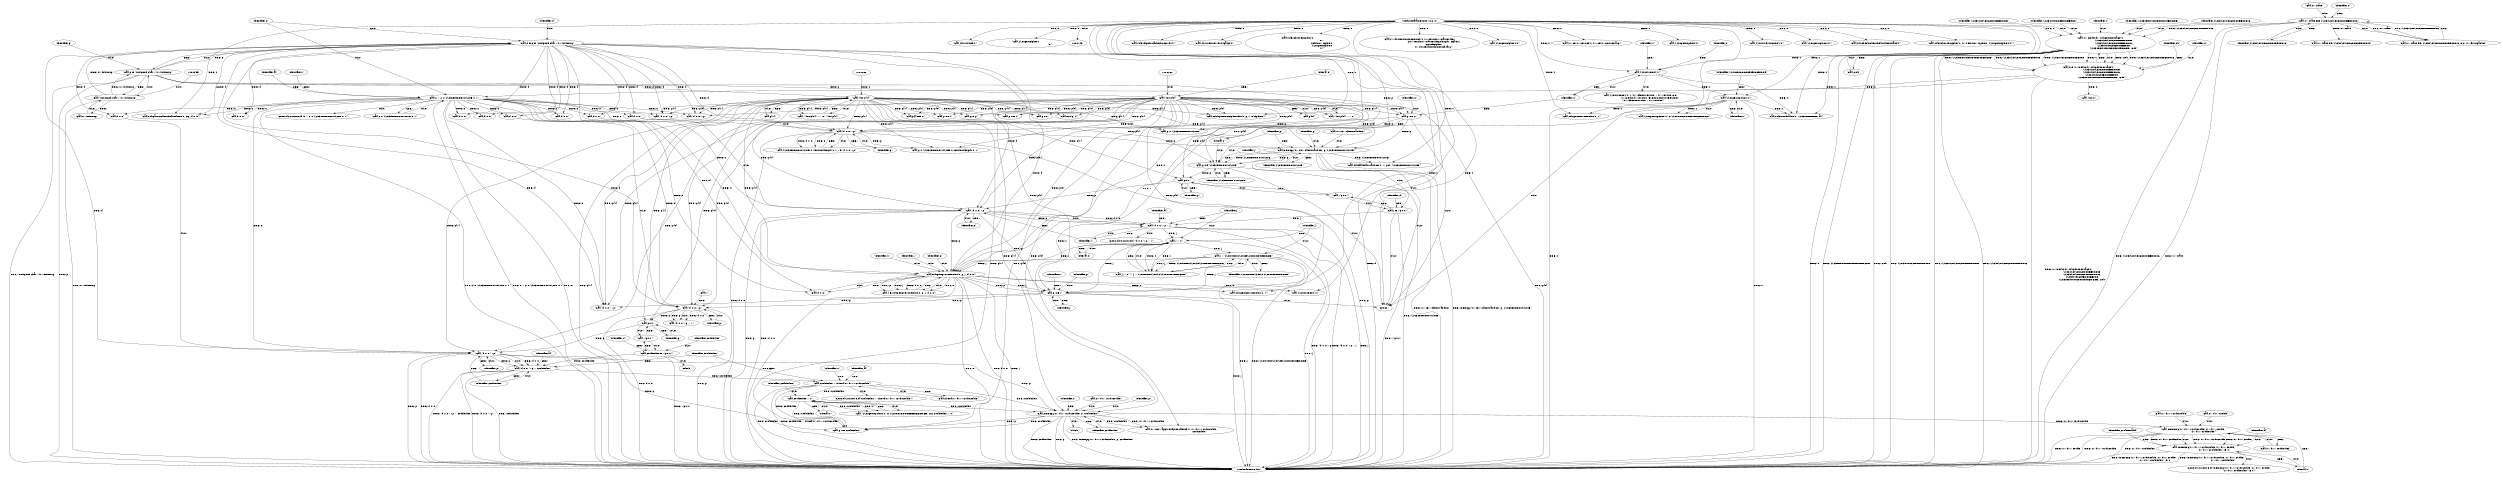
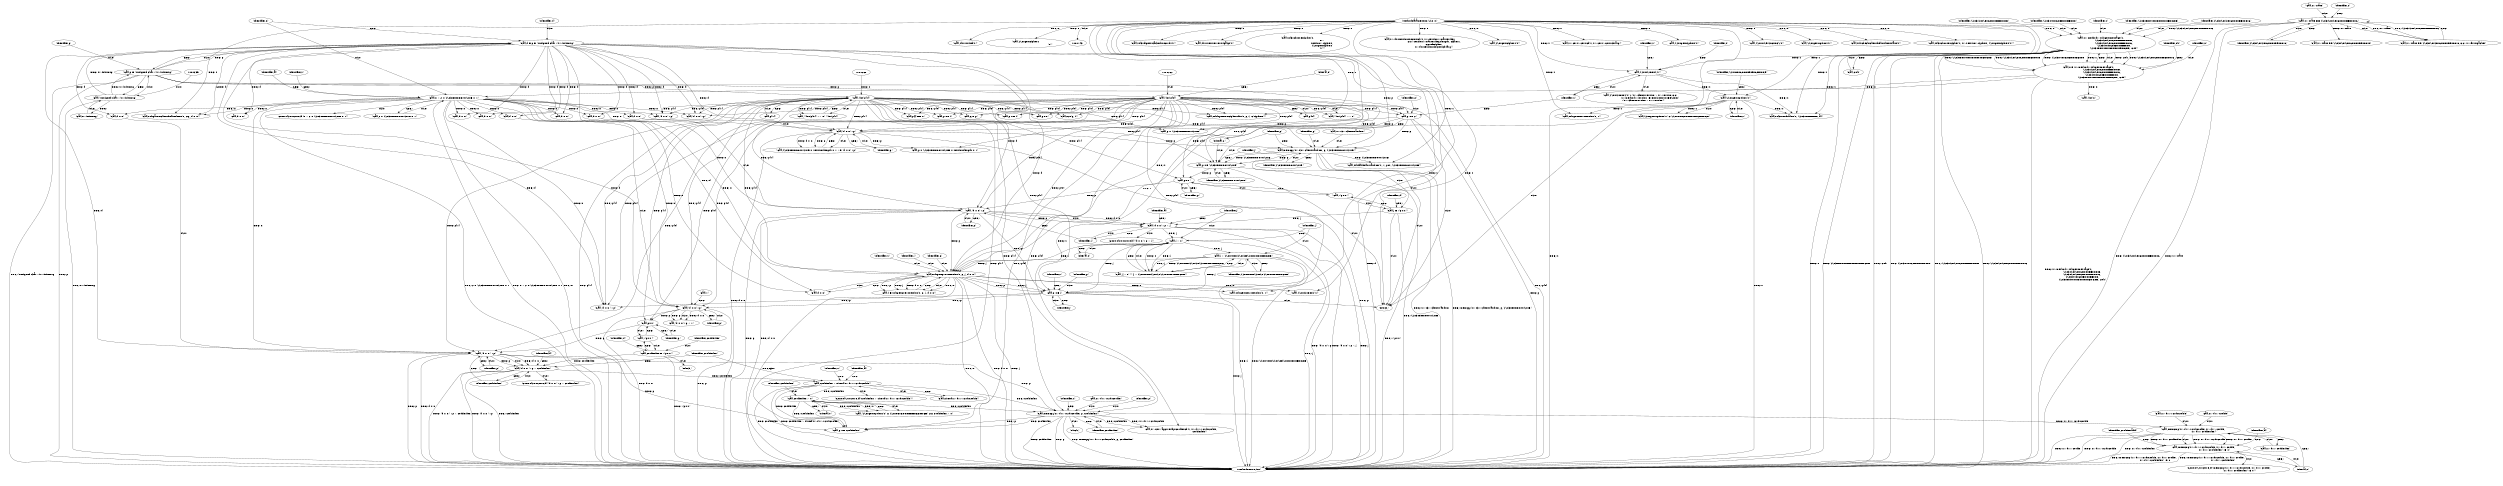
edge "(Call,(int)p[1])" -> "(Call,p + SSL3_RANDOM_SIZE + session_length + 1)": removed, label "DDG: p[1]"
node "(ControlStructure,if ((d + n ) - p < cookie_len))": added
edge "(Call,p += 2)" -> "(MethodReturn,int)": added, label "DDG: p"
